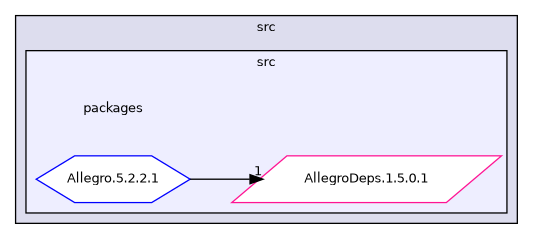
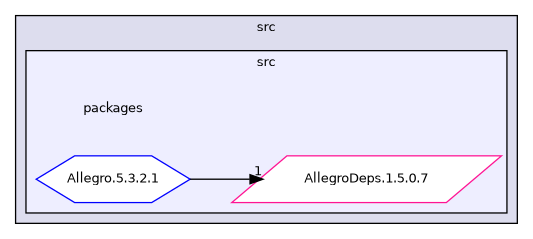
node "Allegro.5.2.2.1": label "Allegro.5.2.2.1" -> "Allegro.5.3.2.1"
node "AllegroDeps.1.5.0.1": label "AllegroDeps.1.5.0.1" -> "AllegroDeps.1.5.0.7"
